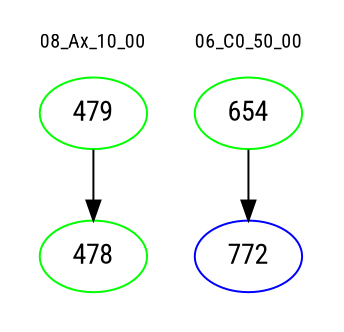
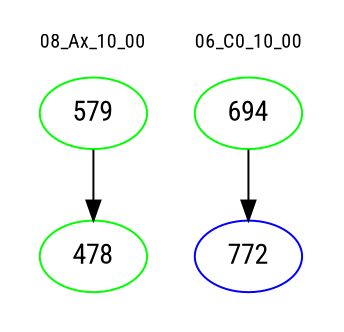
cluster "06_C0_50_00": label "06_C0_50_00" -> "06_C0_10_00"
node "479": label "479" -> "579"
node "654": label "654" -> "694"
